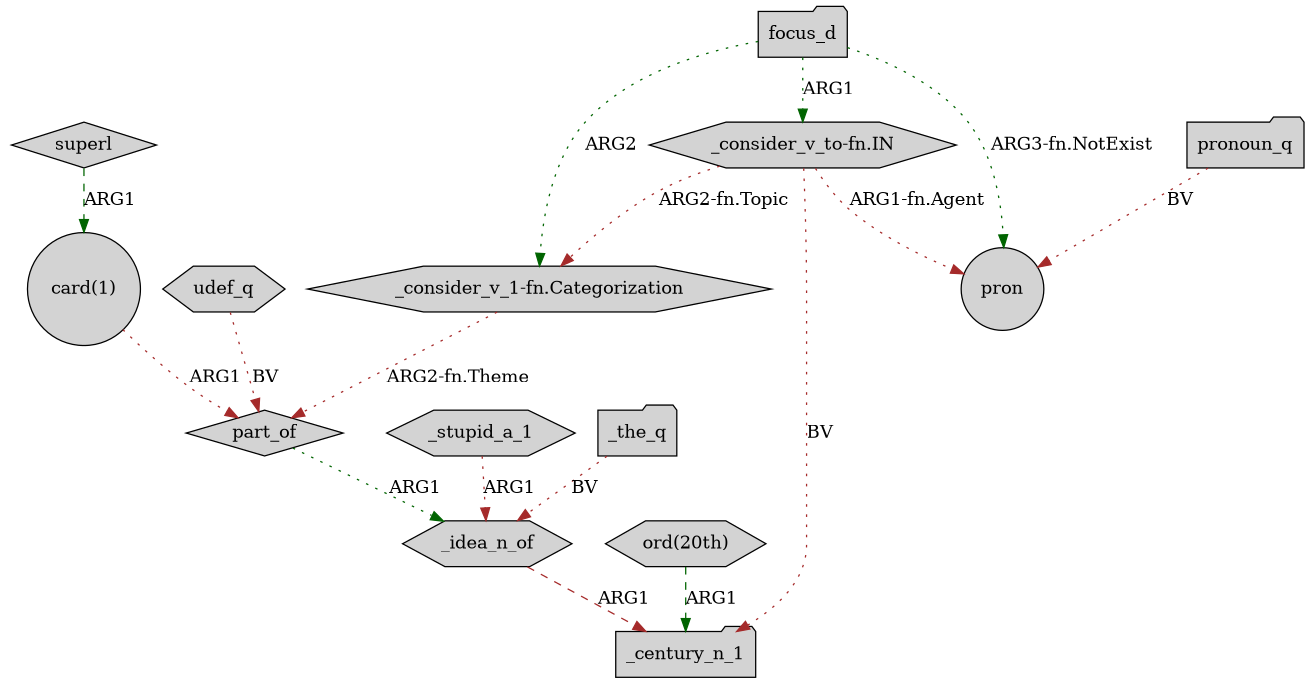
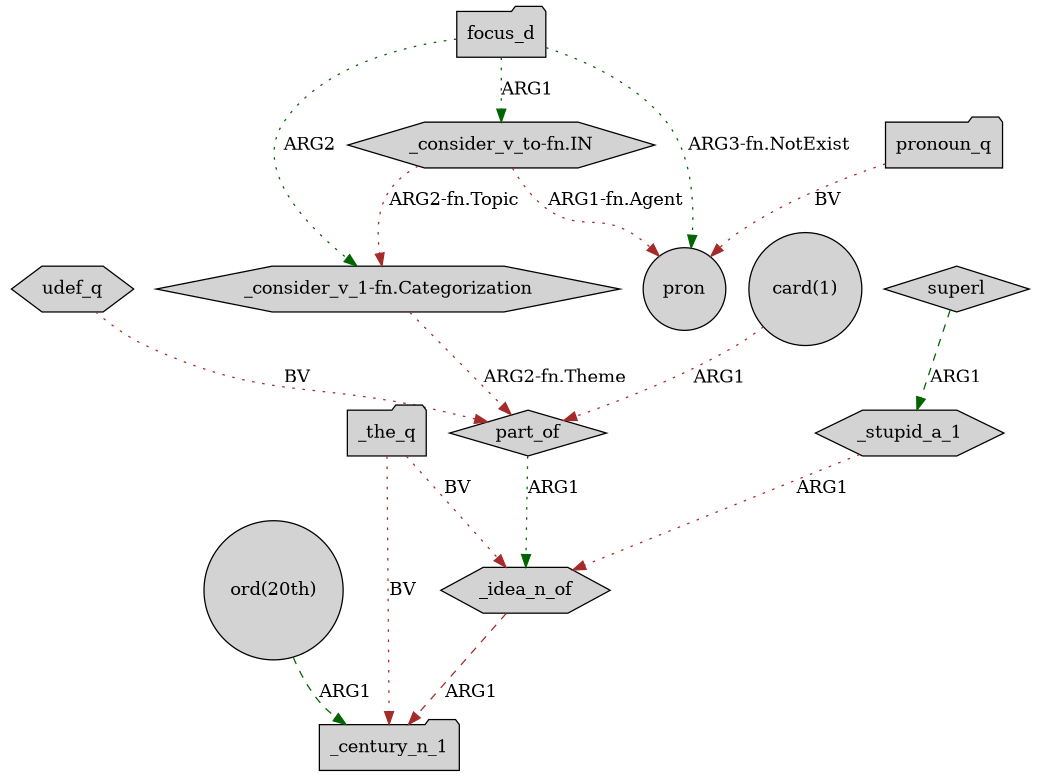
edge "superl" -> "card(1)": now "superl" -> "_stupid_a_1"
edge "_consider_v_to-fn.IN" -> "_century_n_1": now "_the_q" -> "_century_n_1"
node "ord(20th)": shape hexagon -> circle
